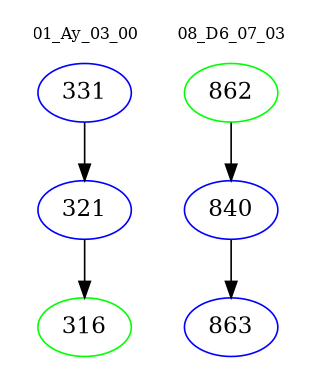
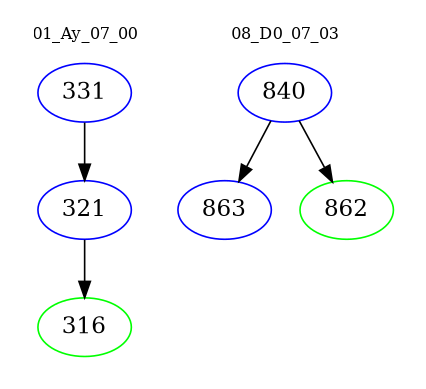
cluster "01_Ay_03_00": label "01_Ay_03_00" -> "01_Ay_07_00"
cluster "08_D6_07_03": label "08_D6_07_03" -> "08_D0_07_03"
edge "862" -> "840": reversed
